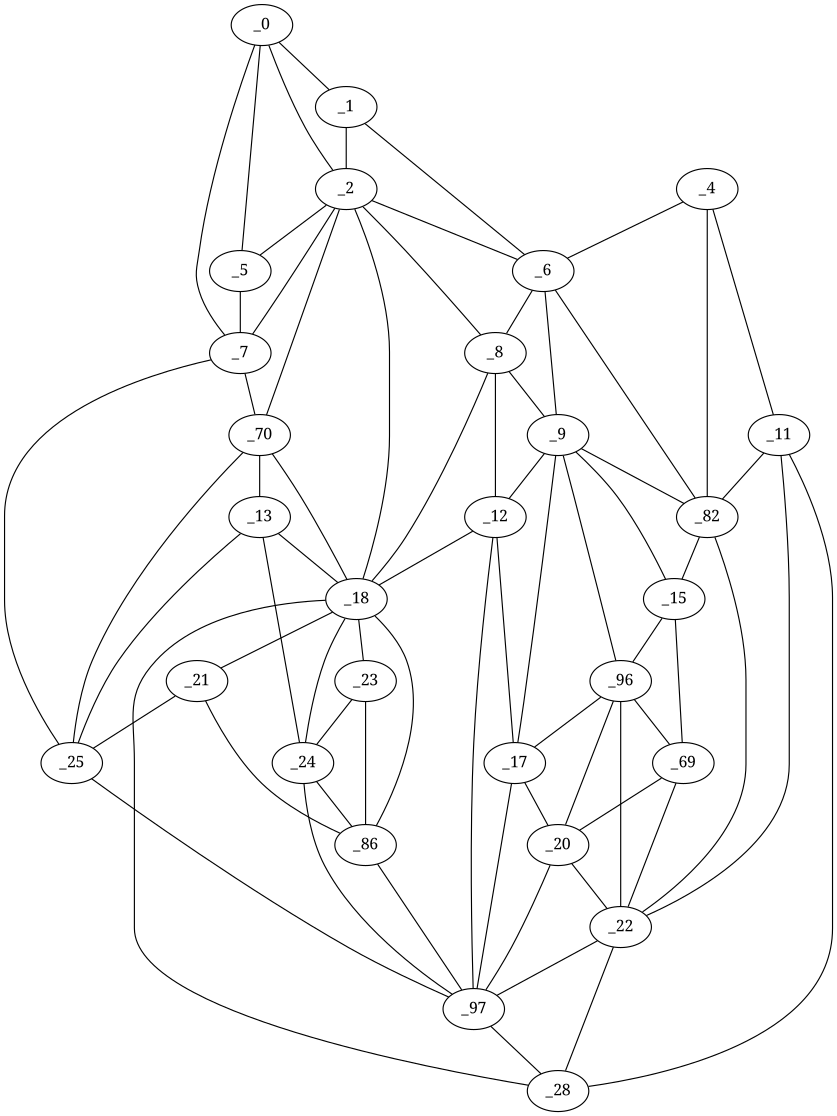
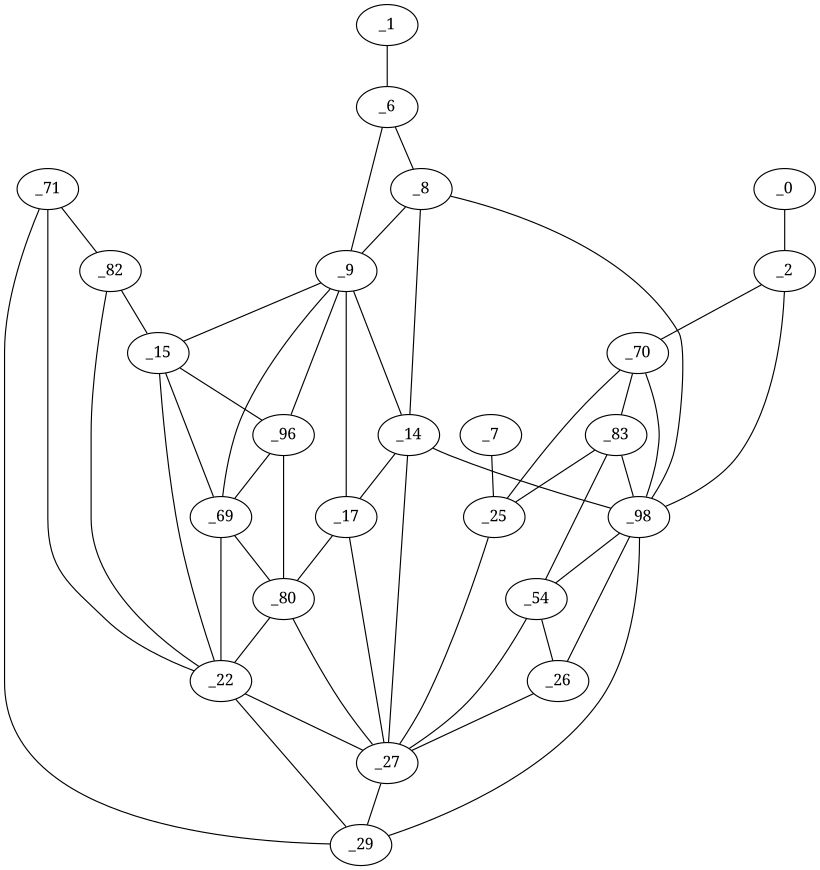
edge "_0" -- "_1": removed
edge "_1" -- "_2": removed
node "_4": removed
edge "_0" -- "_7": removed
edge "_2" -- "_6": removed
edge "_2" -- "_8": removed
node "_5": removed
edge "_2" -- "_7": removed
edge "_7" -- "_70": removed
edge "_6" -- "_82": removed
node "_11": label "_11" -> "_71"
edge "_9" -- "_82": now "_9" -- "_69"
node "_13": label "_13" -> "_83"
node "_12": label "_12" -> "_14"
node "_18": label "_18" -> "_98"
node "_21": removed
node "_23": removed
edge "_96" -- "_17": removed
node "_24": label "_24" -> "_54"
edge "_96" -- "_22": now "_15" -- "_22"
node "_86": label "_86" -> "_26"
node "_20": label "_20" -> "_80"
node "_97": label "_97" -> "_27"
node "_28": label "_28" -> "_29"
